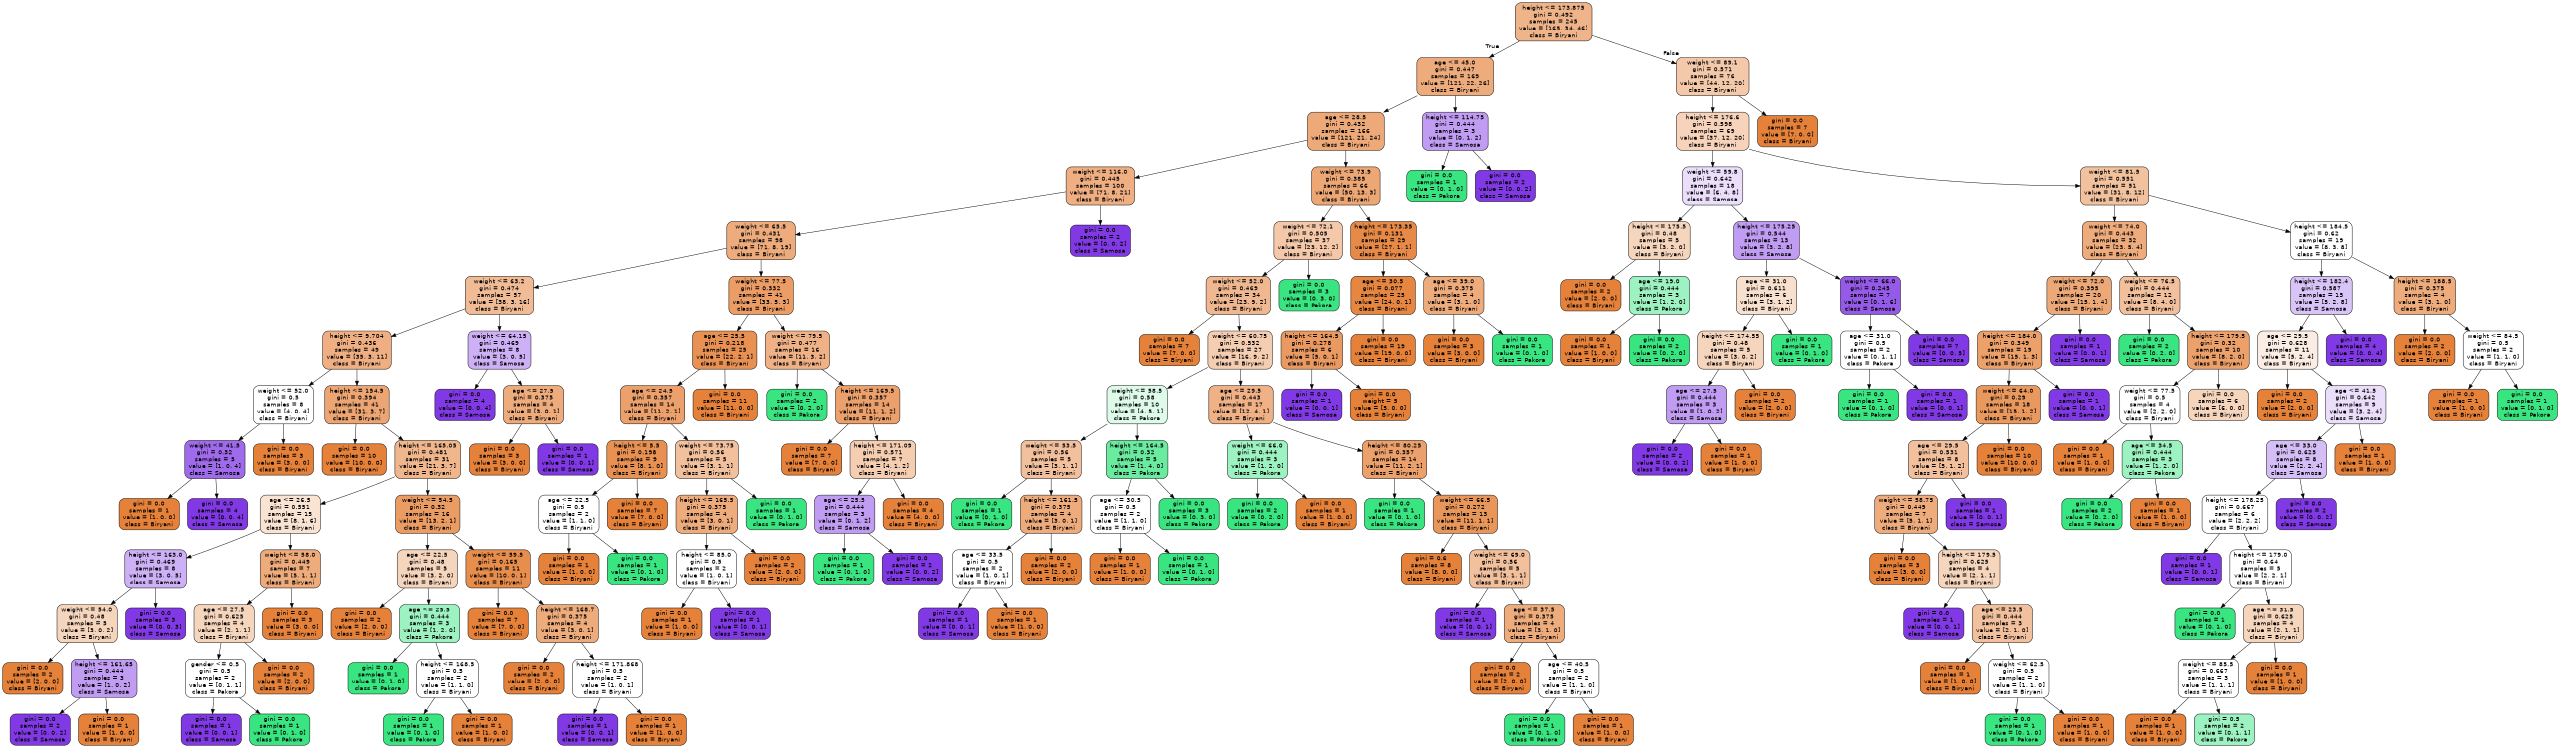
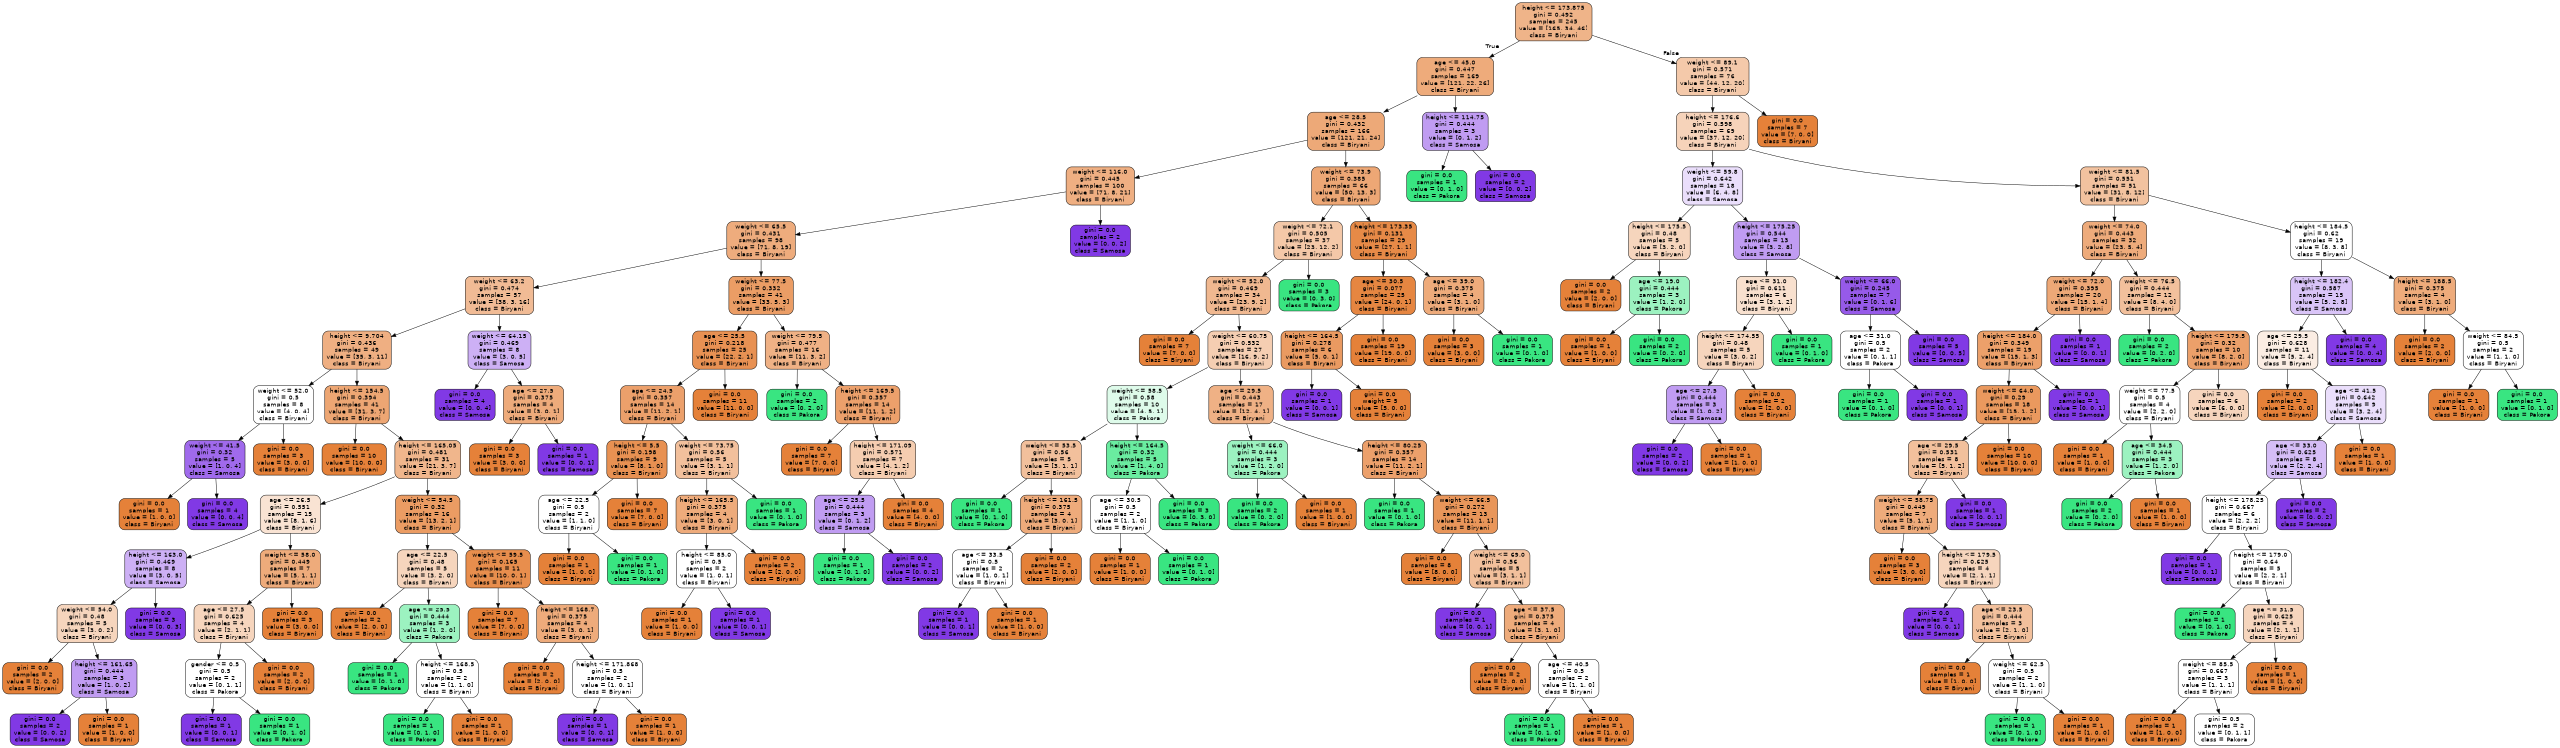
node "gini = 0.0 samples = 7 value = [0, 0, 5] class = Samosa": label "gini = 0.0 samples = 7 value = [0, 0, 5] class = Samosa" -> "gini = 0.0 samples = 5 value = [0, 0, 5] class = Samosa"
node "gini = 0.6 samples = 8 value = [8, 0, 0] class = Biryani": label "gini = 0.6 samples = 8 value = [8, 0, 0] class = Biryani" -> "gini = 0.0 samples = 8 value = [8, 0, 0] class = Biryani"
node "gini = 0.5 samples = 2 value = [0, 1, 1] class = Pakora": fillcolor #9cf2c0 -> #ffffff
